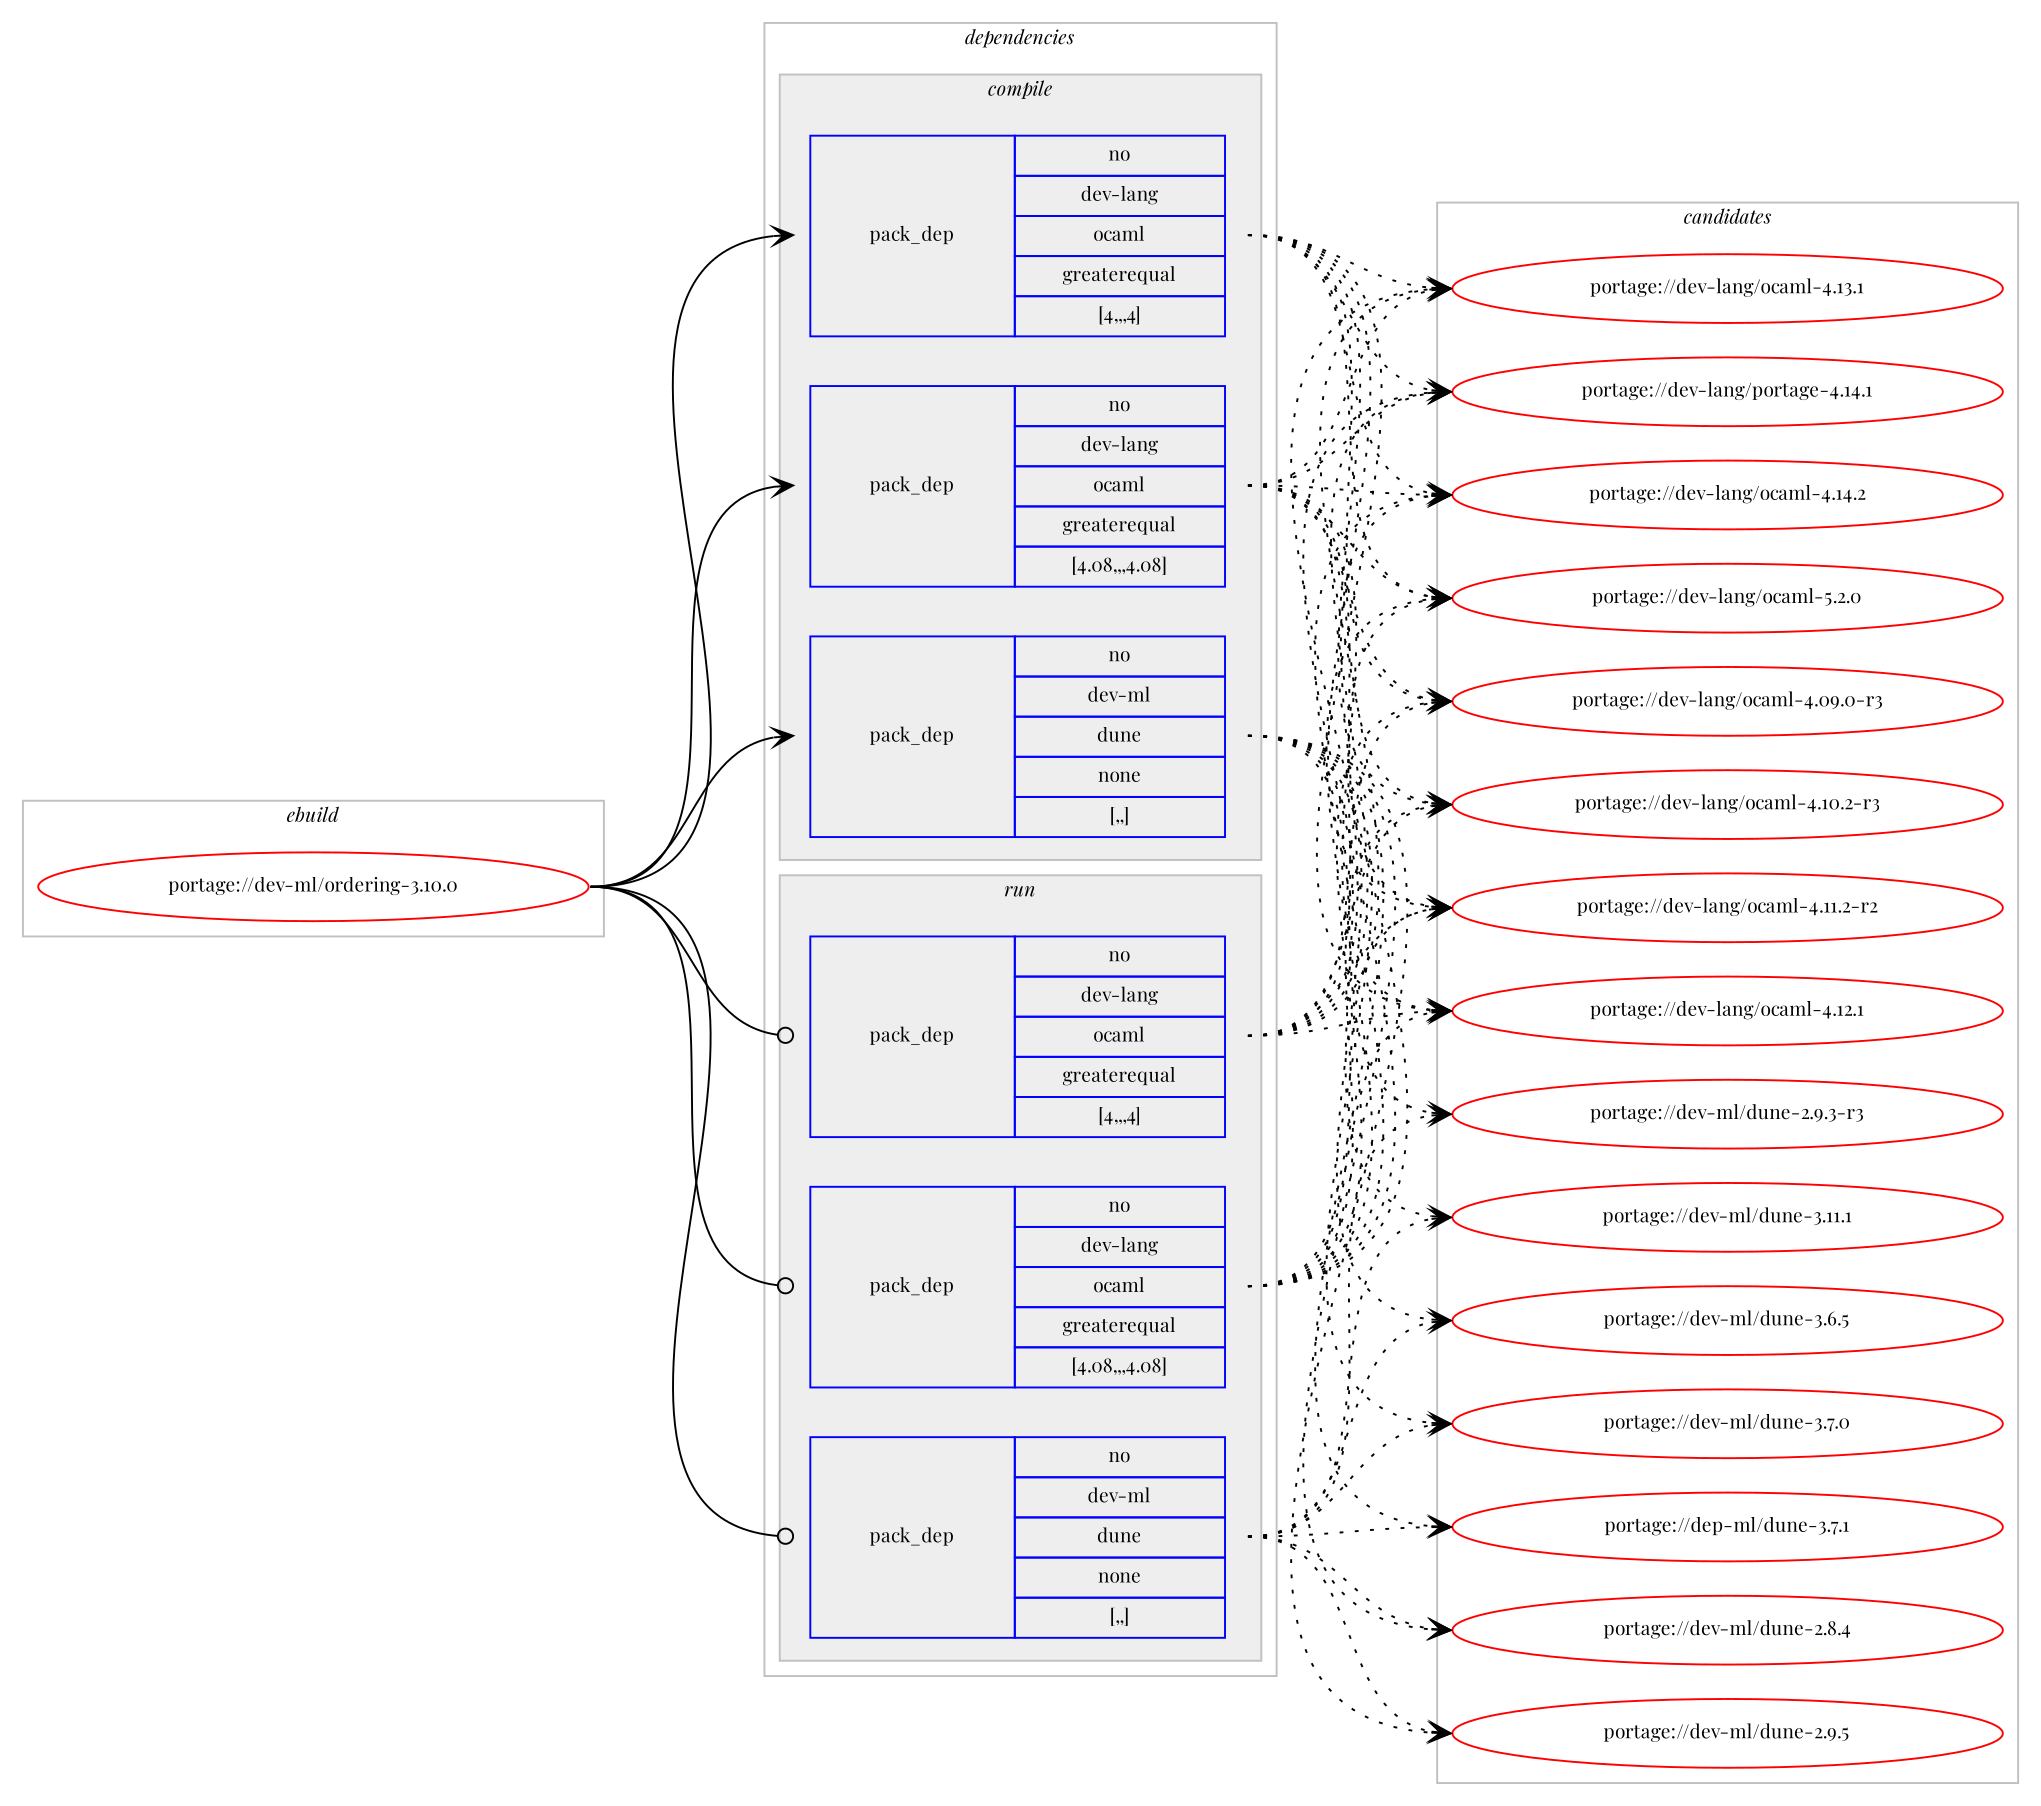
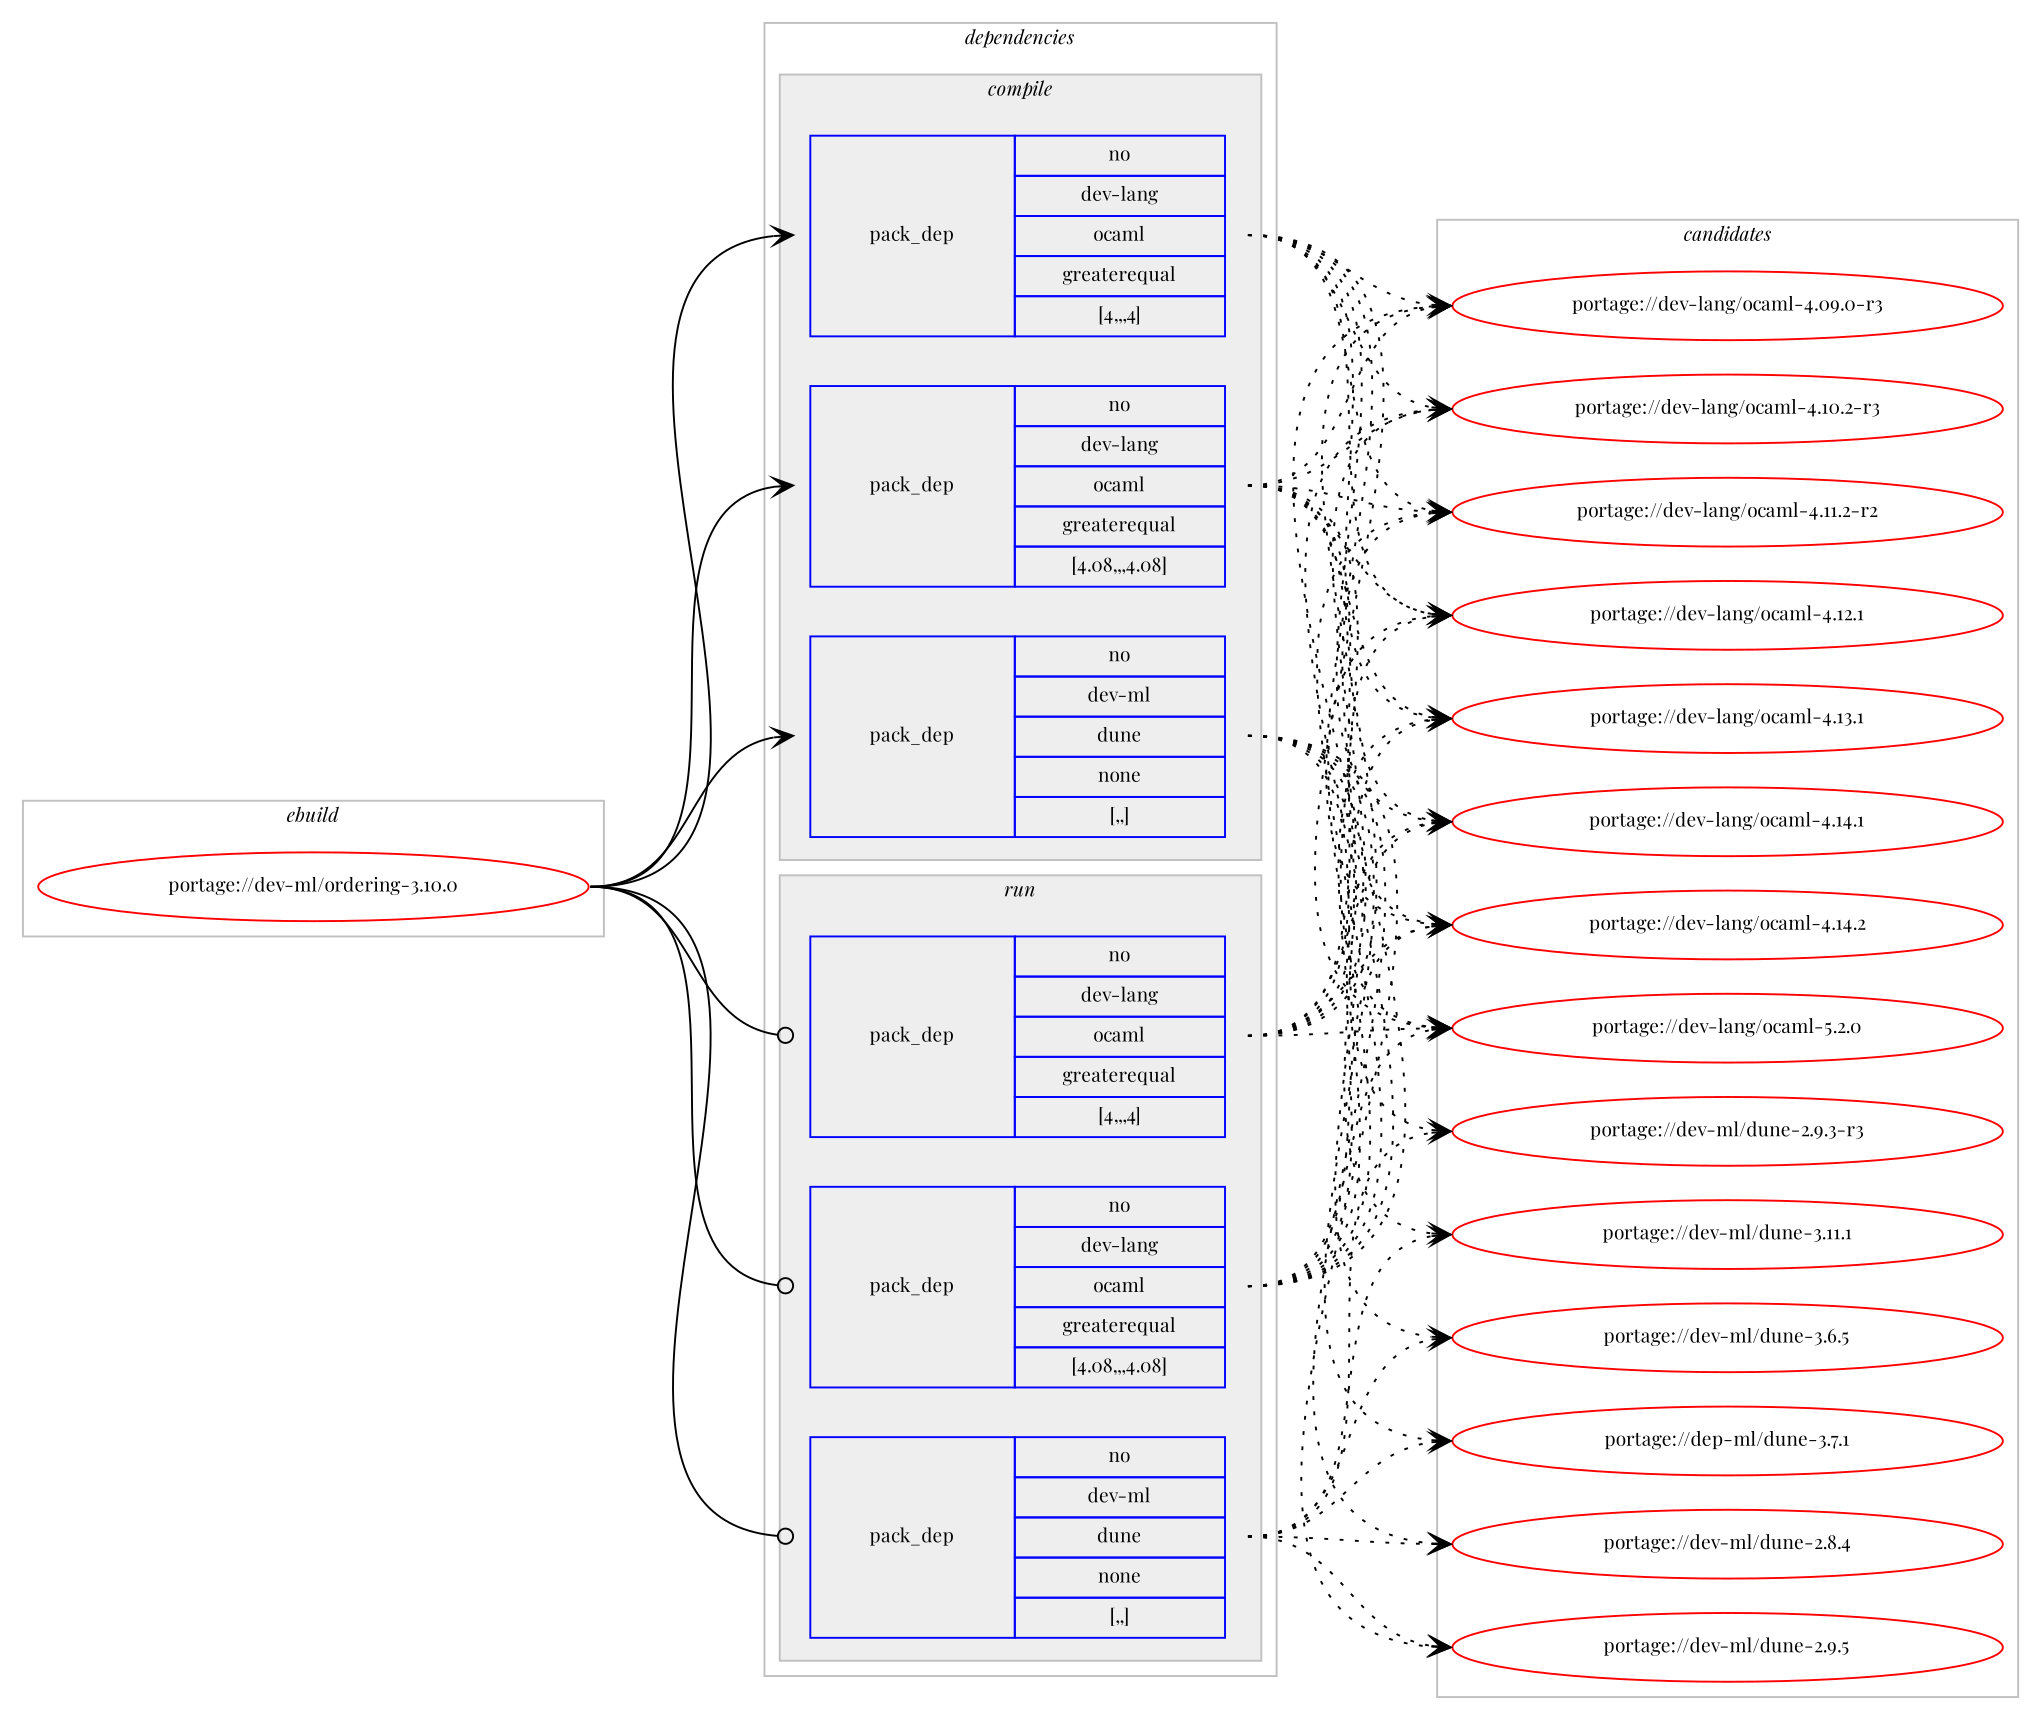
node "portage://dev-lang/portage-4.14.1": label "portage://dev-lang/portage-4.14.1" -> "portage://dev-lang/ocaml-4.14.1"
node "portage://dev-ml/dune-3.7.0": removed
